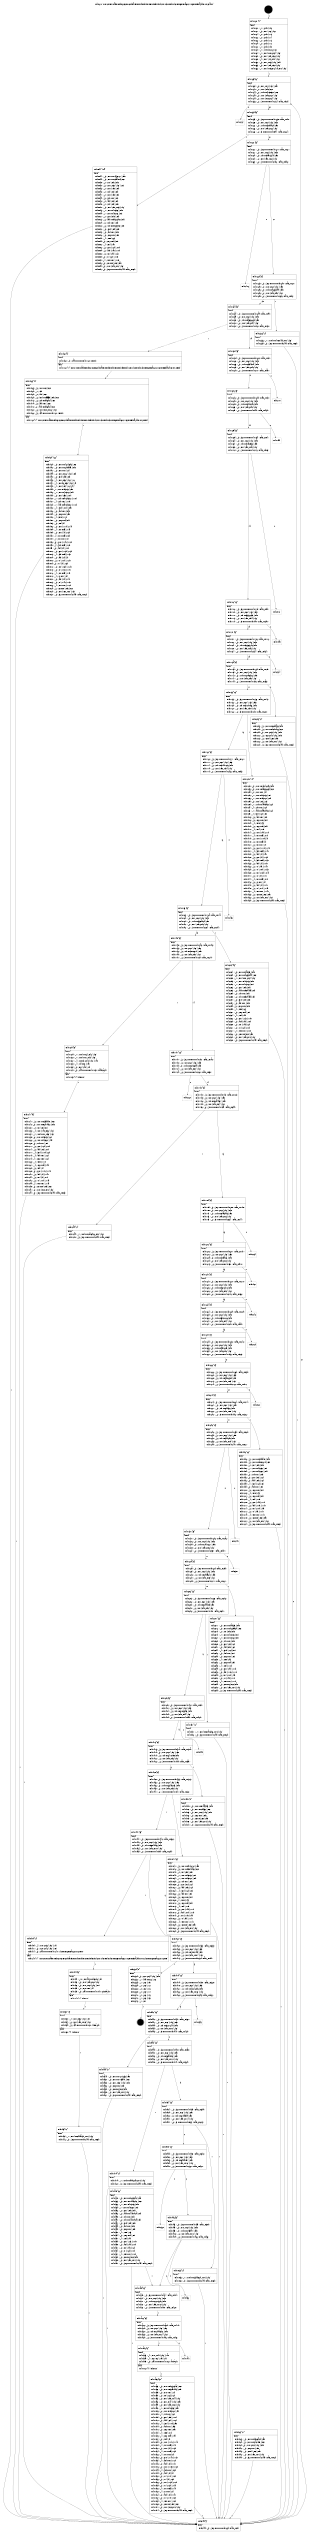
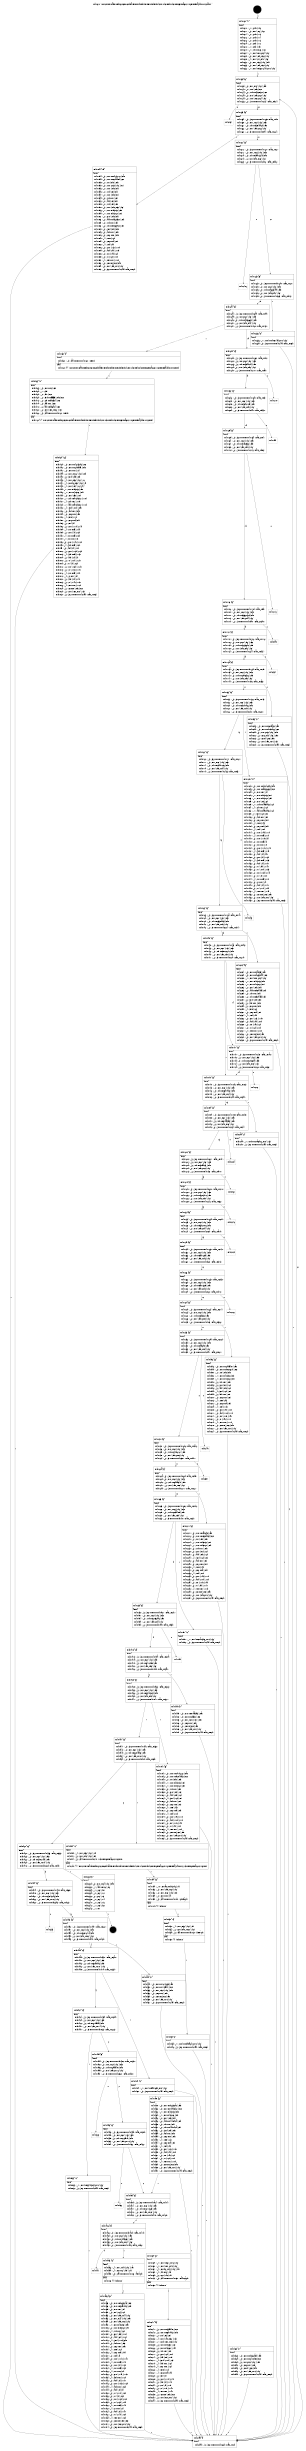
edge "0x40179e [25]" -> "0x401c29 [30]": now "0x40179e [25]" -> "0x4017d0 [25]"
